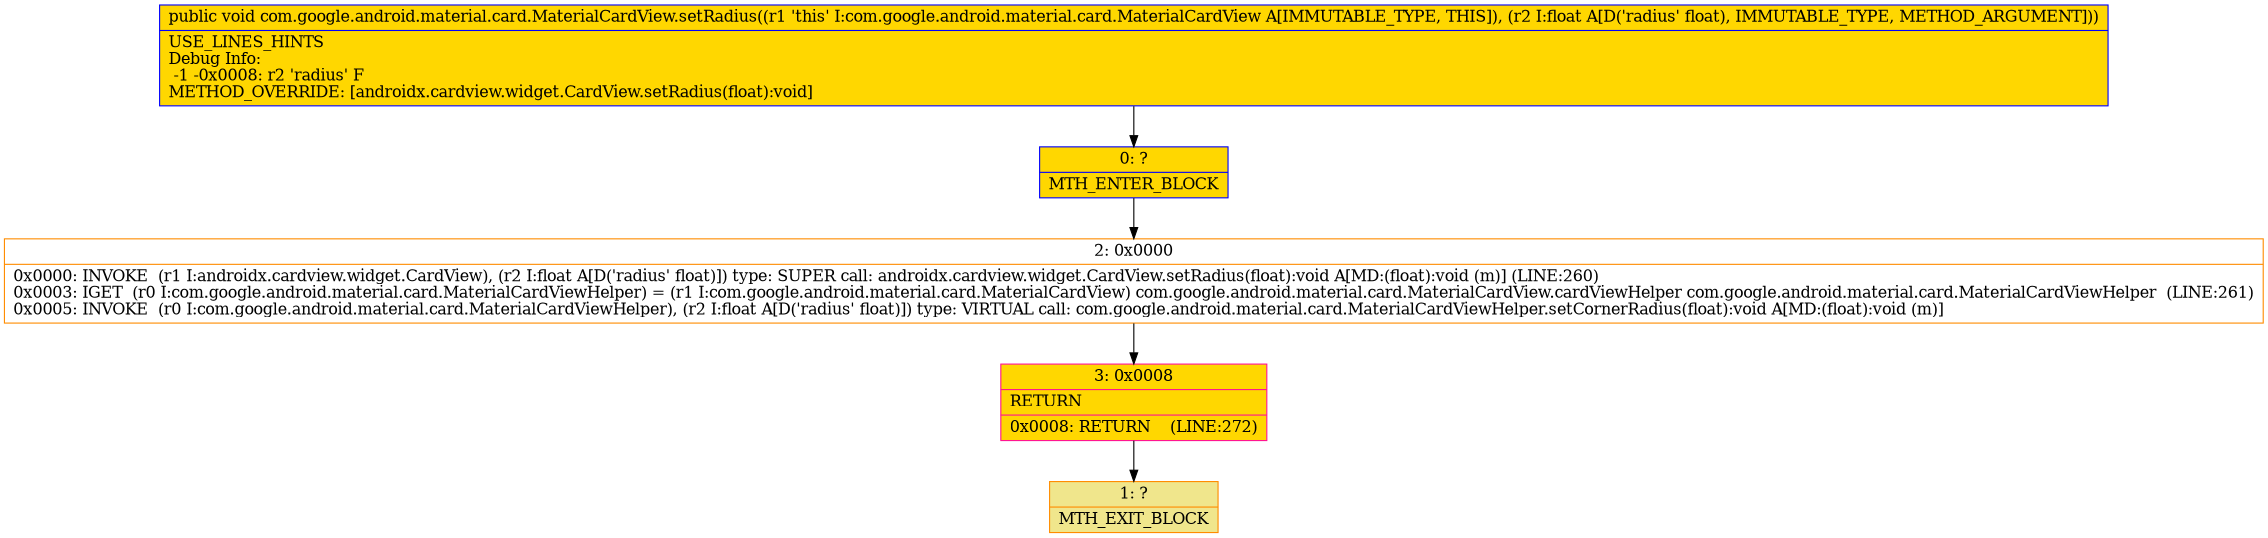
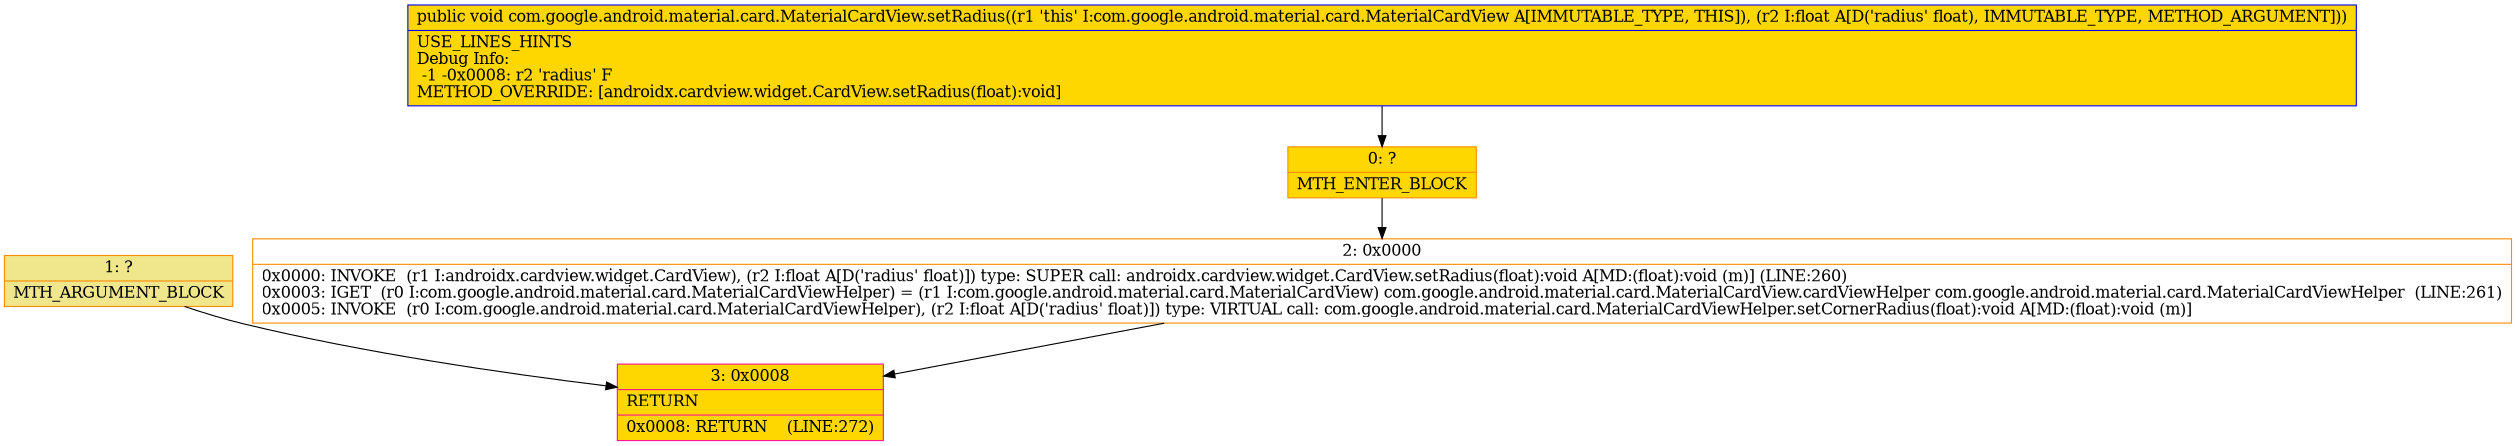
node "0: ?": color blue -> darkorange
edge "3: 0x0008" -> "1: ?": reversed
node "1: ?": text "MTH_EXIT_BLOCK" -> "MTH_ARGUMENT_BLOCK"
